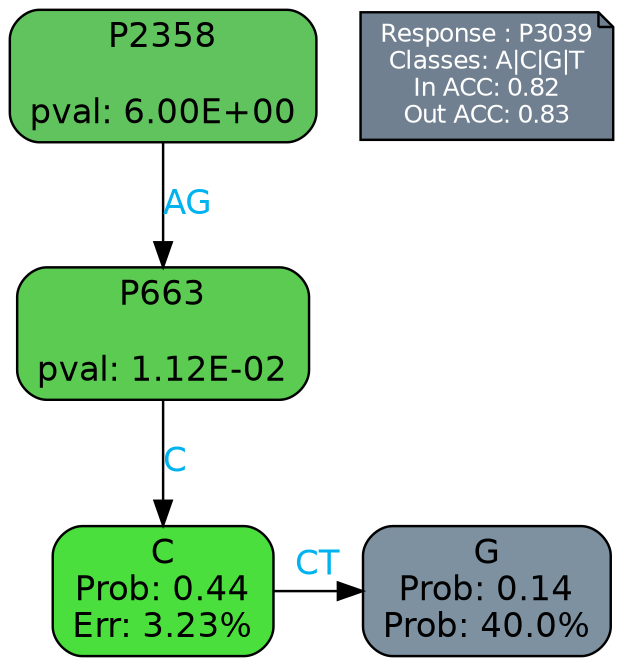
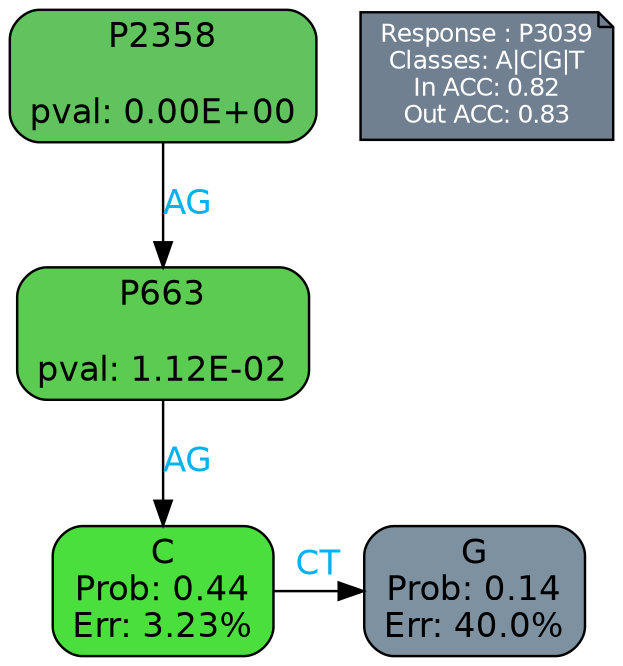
node "P2358 pval: 6.00E+00": label "P2358 pval: 6.00E+00" -> "P2358 pval: 0.00E+00"
edge "P663 pval: 1.12E-02" -> "C Prob: 0.44 Err: 3.23%": label "C" -> "AG"
node "G Prob: 0.14 Prob: 40.0%": label "G Prob: 0.14 Prob: 40.0%" -> "G Prob: 0.14 Err: 40.0%"
